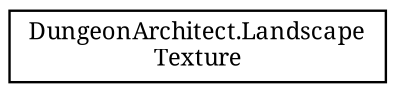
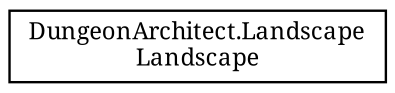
node "DungeonArchitect.Landscape Texture": label "DungeonArchitect.Landscape Texture" -> "DungeonArchitect.Landscape Landscape"
